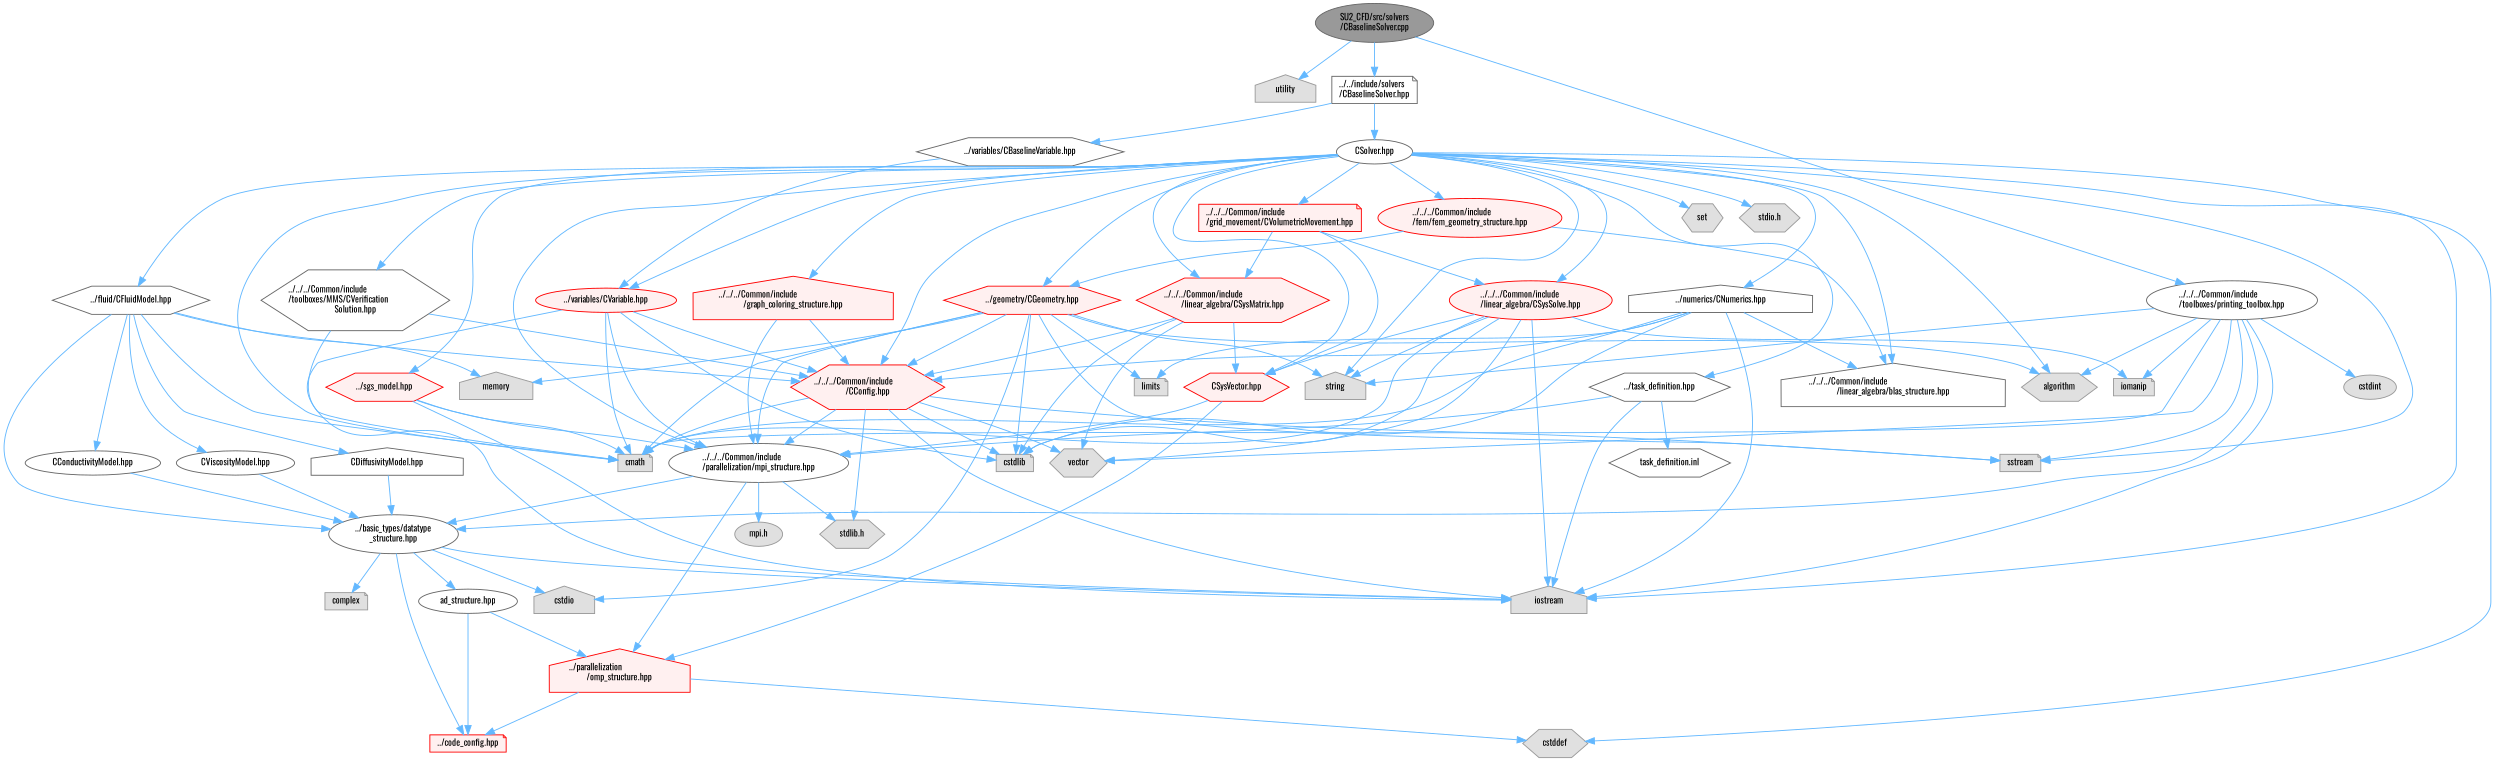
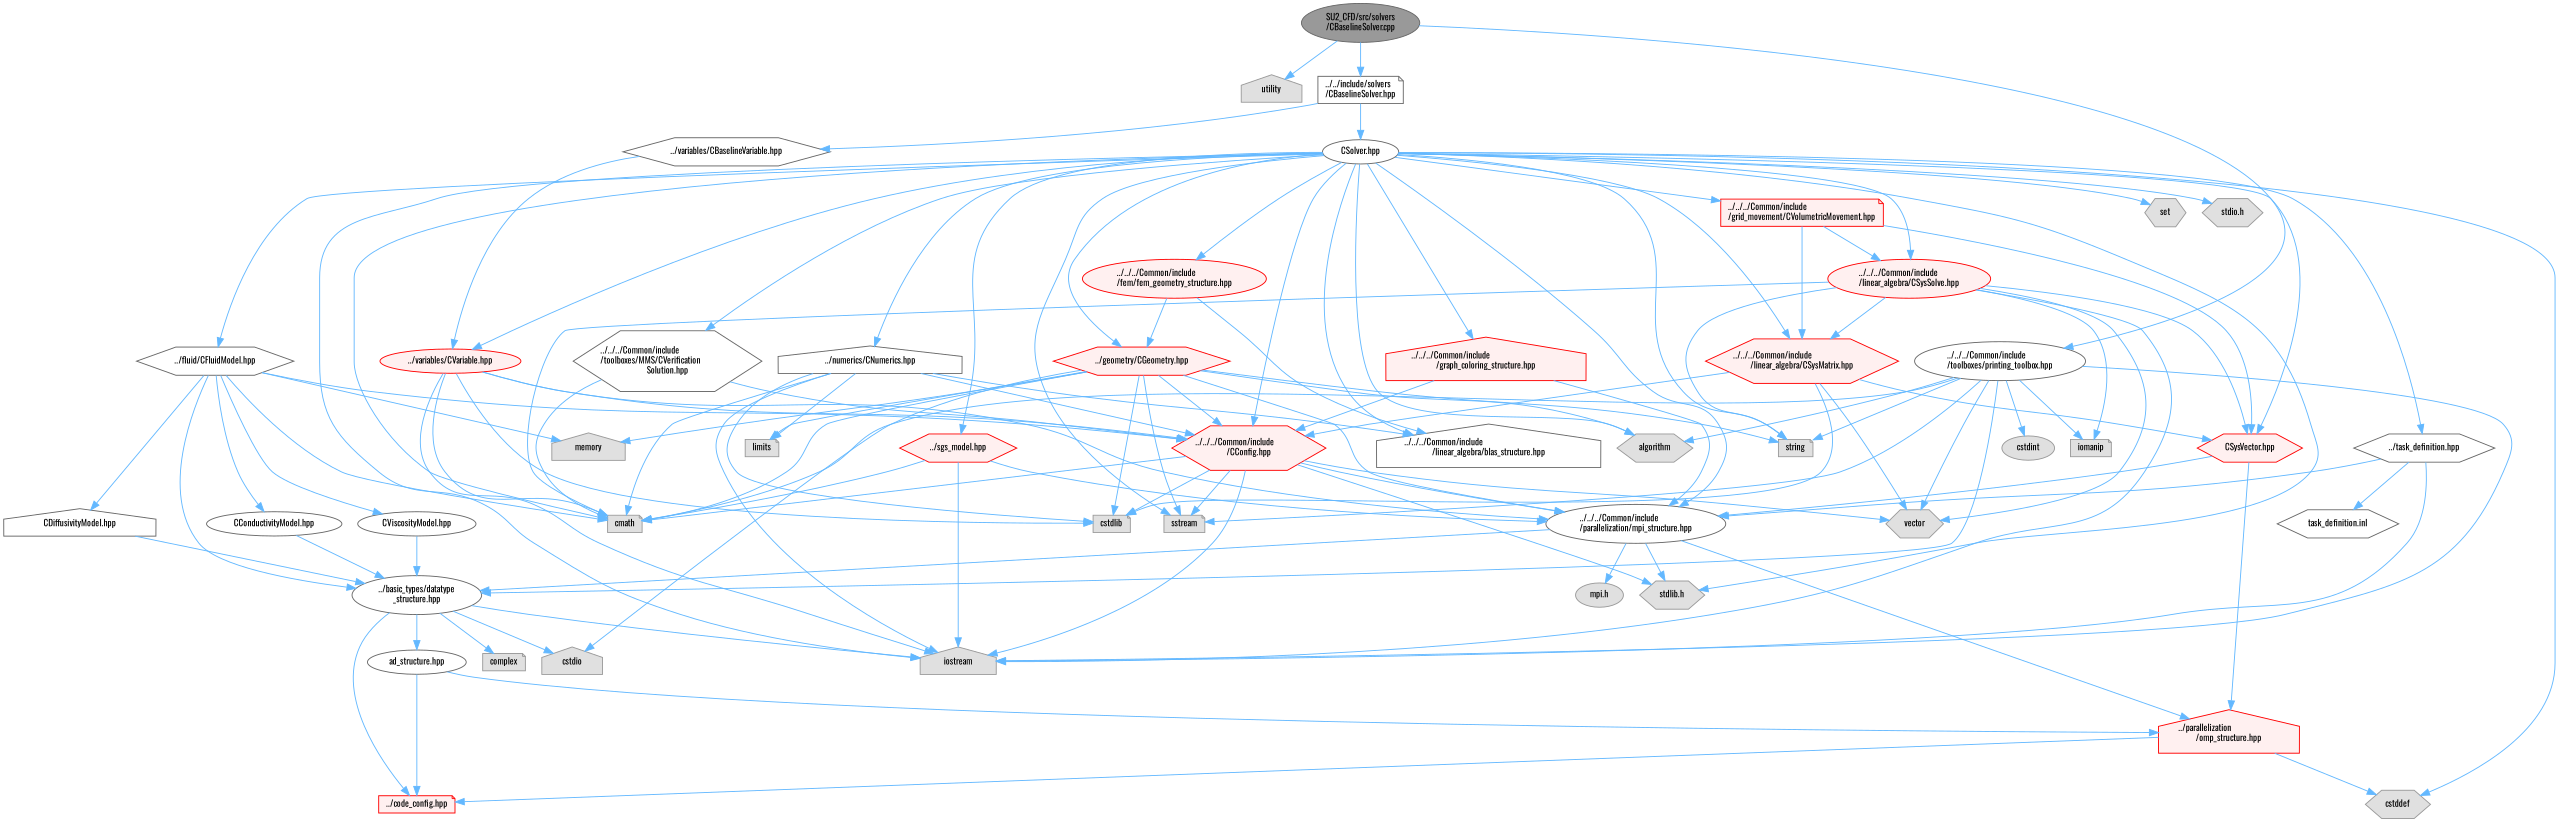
edge "CSolver.hpp" -> "stdlib.h": added
node "string": shape house -> note
edge "../../../Common/include /linear_algebra/CSysSolve.hpp" -> "cstdlib": now "../../../Common/include /linear_algebra/CSysSolve.hpp" -> "../../../Common/include /linear_algebra/CSysMatrix.hpp"
